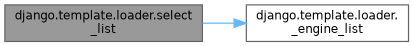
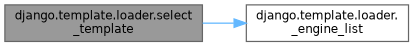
node "django.template.loader.select _list": label "django.template.loader.select _list" -> "django.template.loader.select _template"
